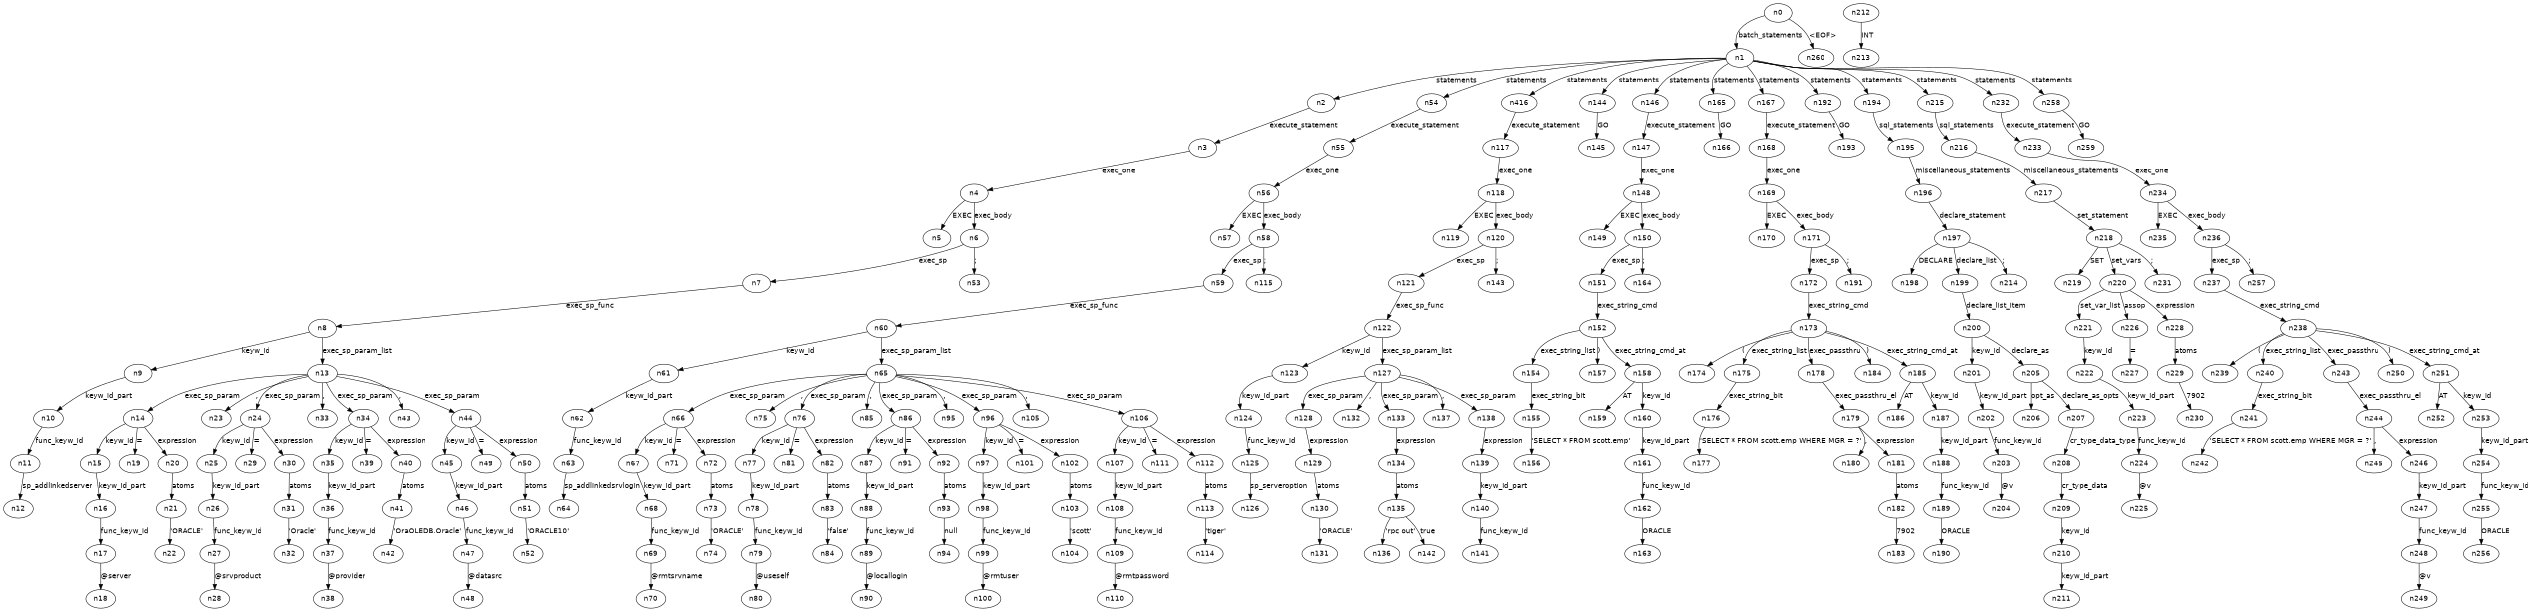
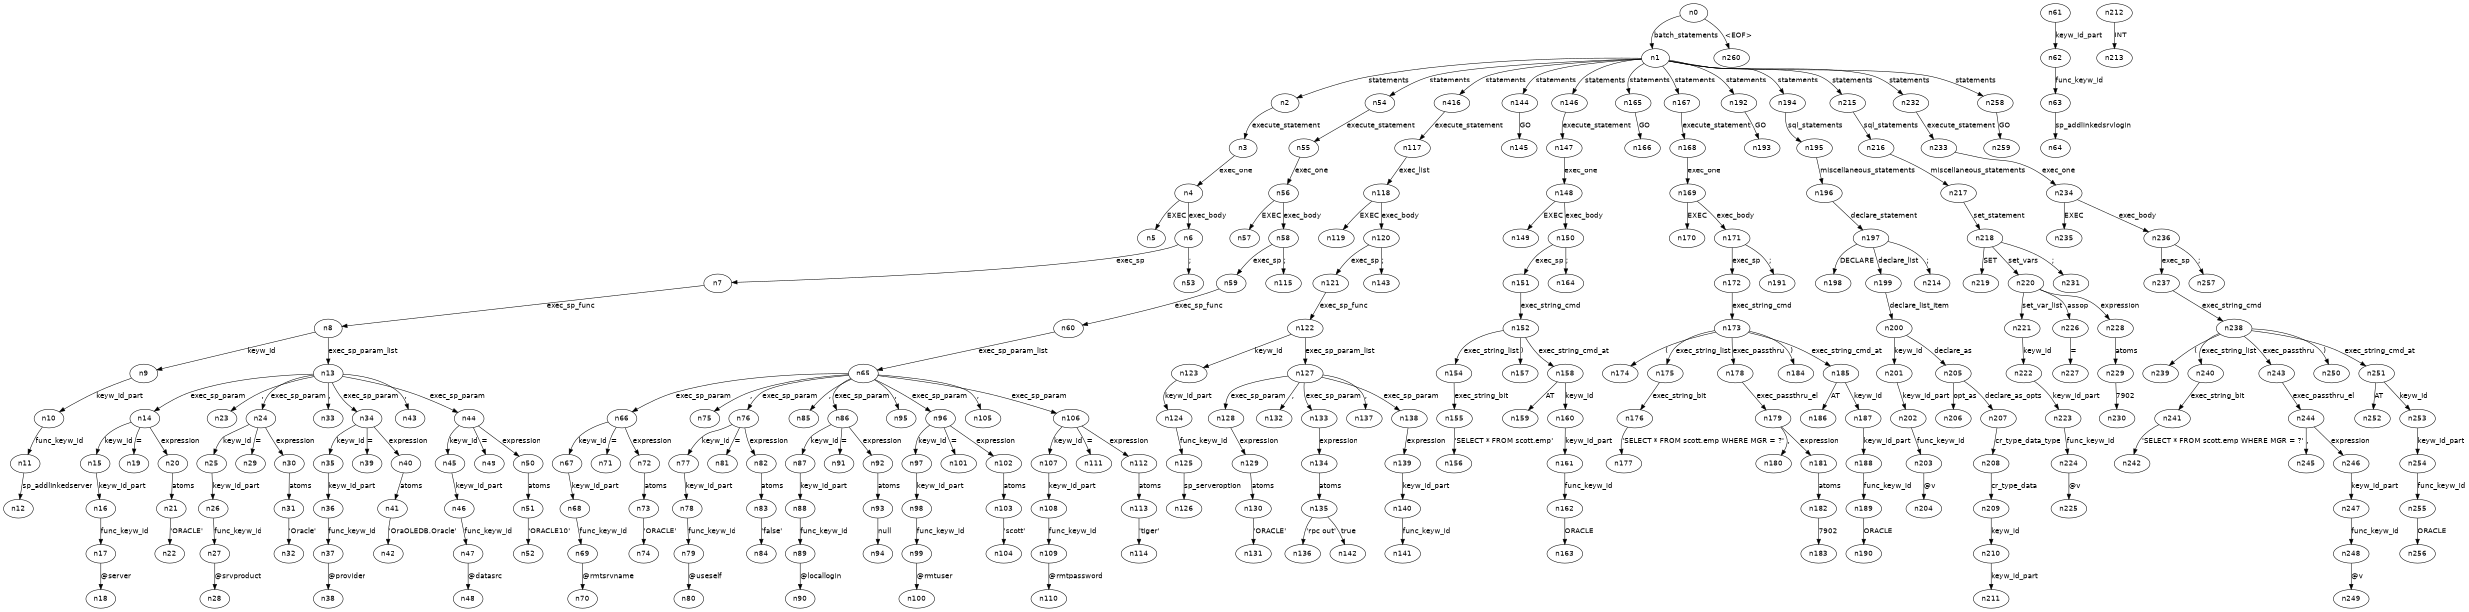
edge "n117" -> "n118": label "exec_one" -> "exec_list"
edge "n60" -> "n61": removed, label "keyw_id"
